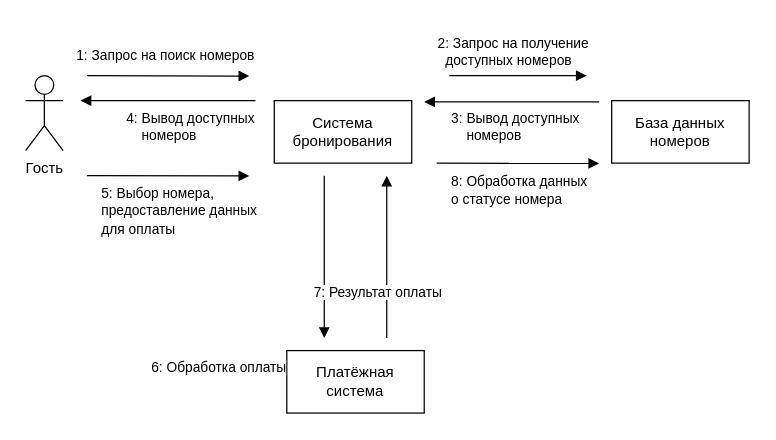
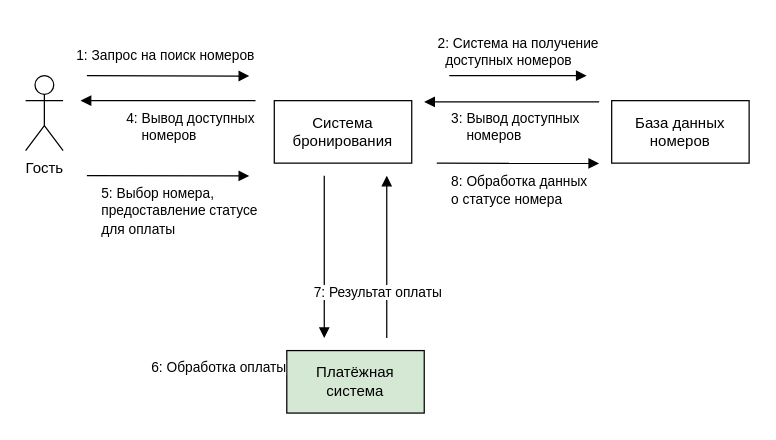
node "2: Запрос на получение доступных номеров": label "2: Запрос на получение доступных номеров" -> "2: Система на получение доступных номеров"
node "5: Выбор номера, предоставление данных для оплаты": label "5: Выбор номера, предоставление данных для оплаты" -> "5: Выбор номера, предоставление статусе для оплаты"
node "Платёжная система": fillcolor #ffffff -> #d5e8d4
